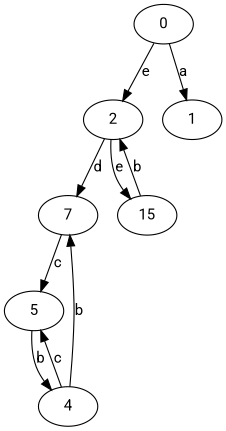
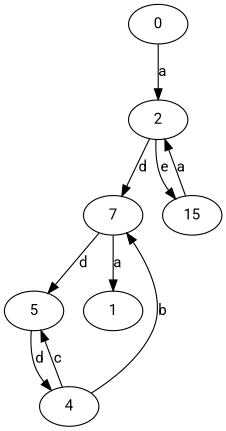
edge "0" -> "1": now "7" -> "1"
edge "0" -> "2": label "e" -> "a"
edge "15" -> "2": label "b" -> "a"
edge "7" -> "5": label "c" -> "d"
edge "5" -> "4": label "b" -> "d"
